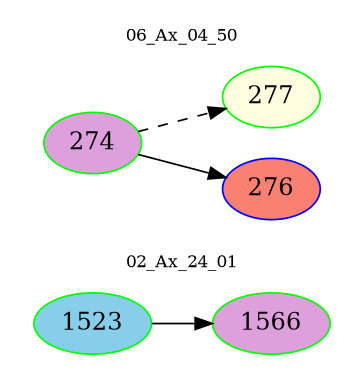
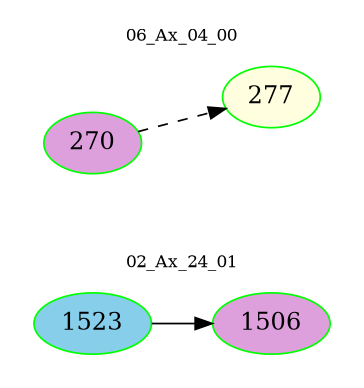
cluster "06_Ax_04_50": label "06_Ax_04_50" -> "06_Ax_04_00"
node "274": label "274" -> "270"
node "276": removed
node "1566": label "1566" -> "1506"
